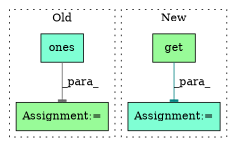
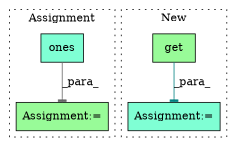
cluster "Old": label "Old" -> "Assignment"
